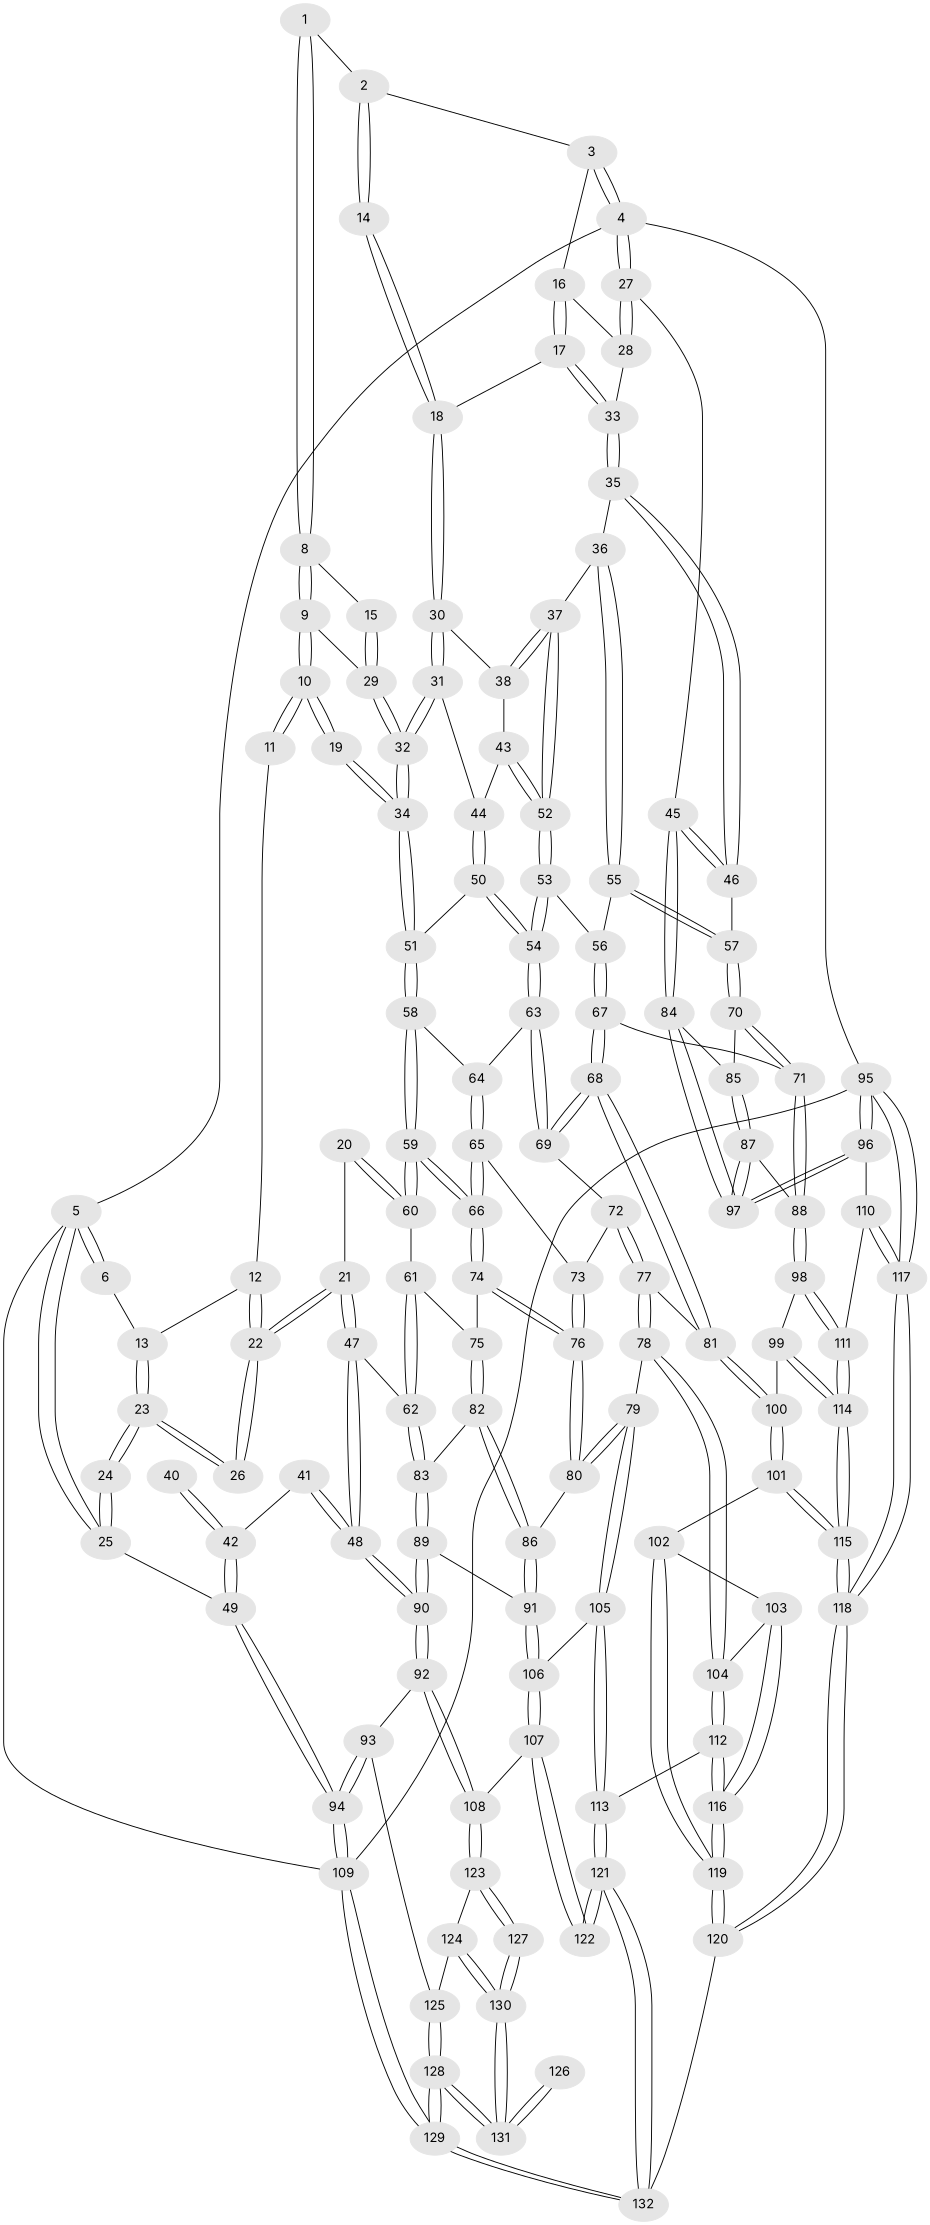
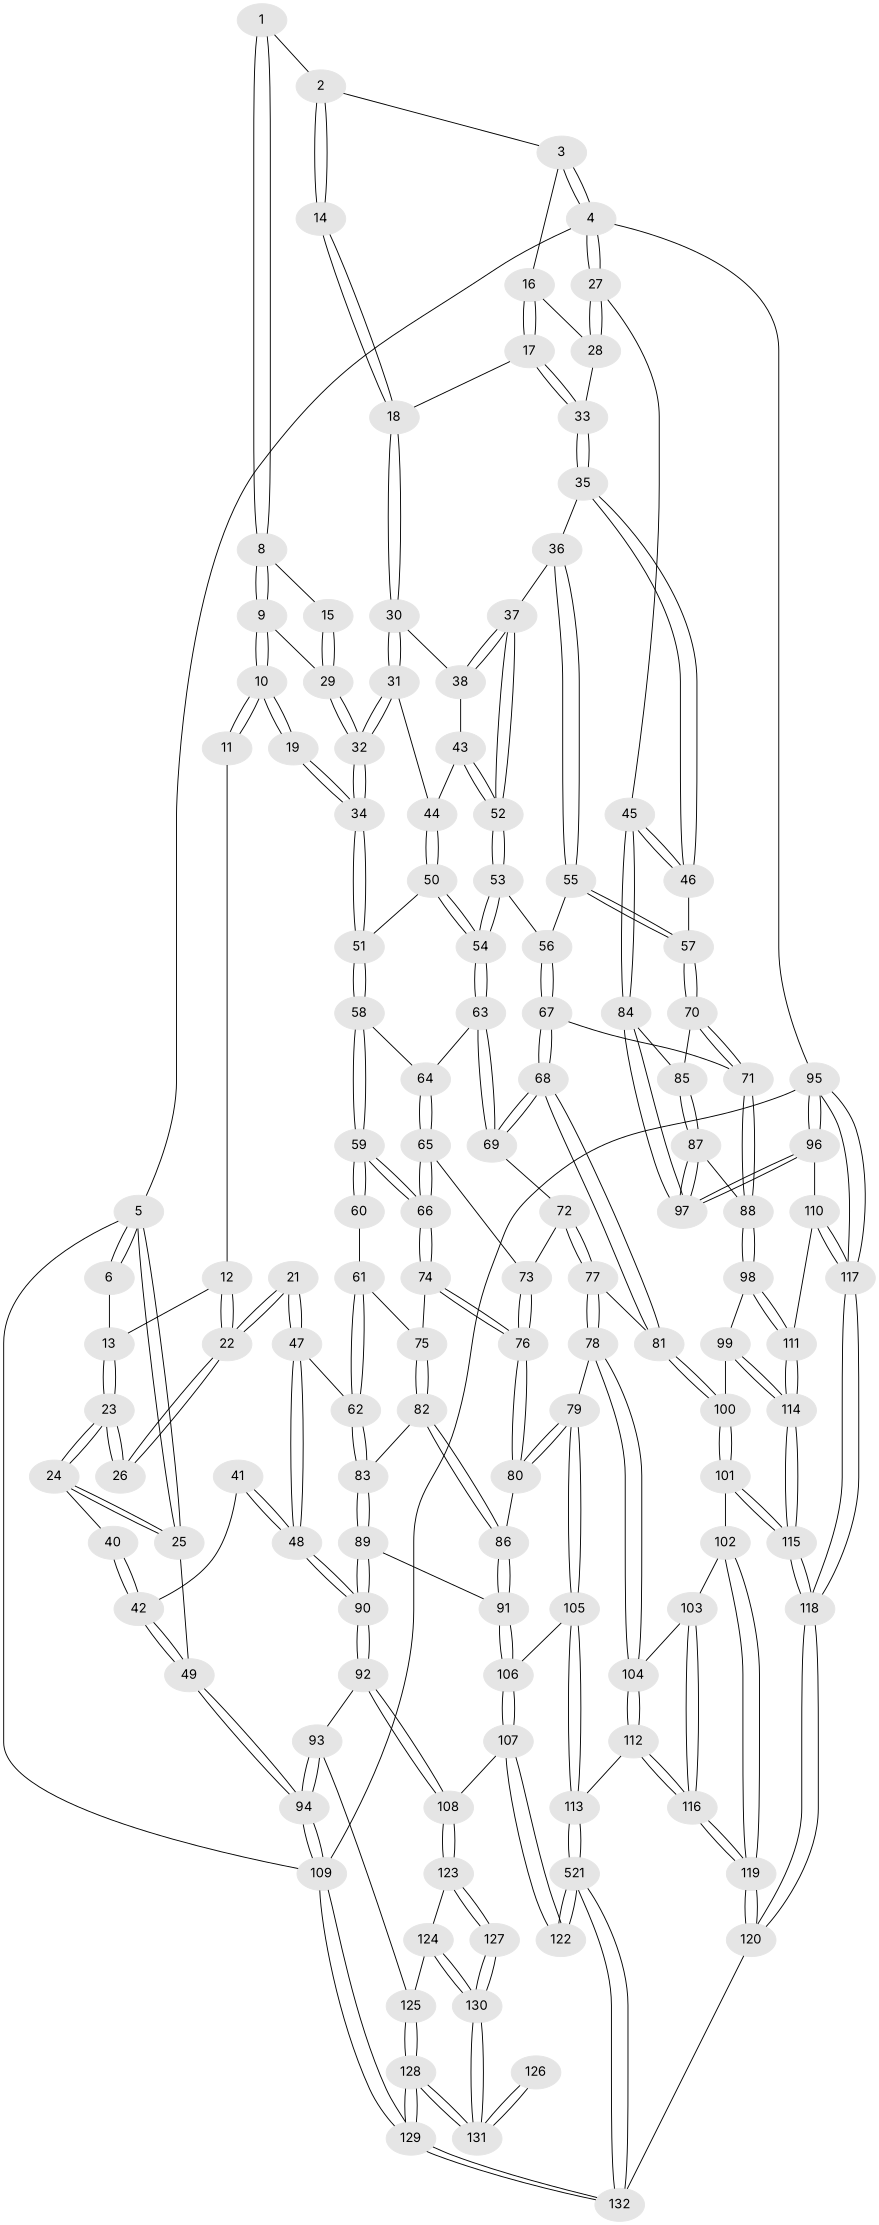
node "20": removed
edge "24" -- "40": added
node "121": label "121" -> "521"
